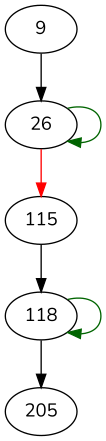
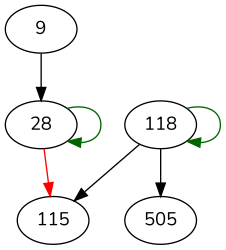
node "26": label "26" -> "28"
edge "115" -> "118": reversed
node "205": label "205" -> "505"
